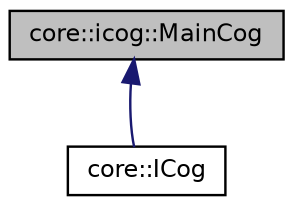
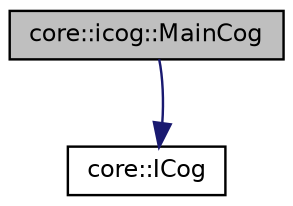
edge "core::ICog" -> "core::icog::MainCog": reversed
